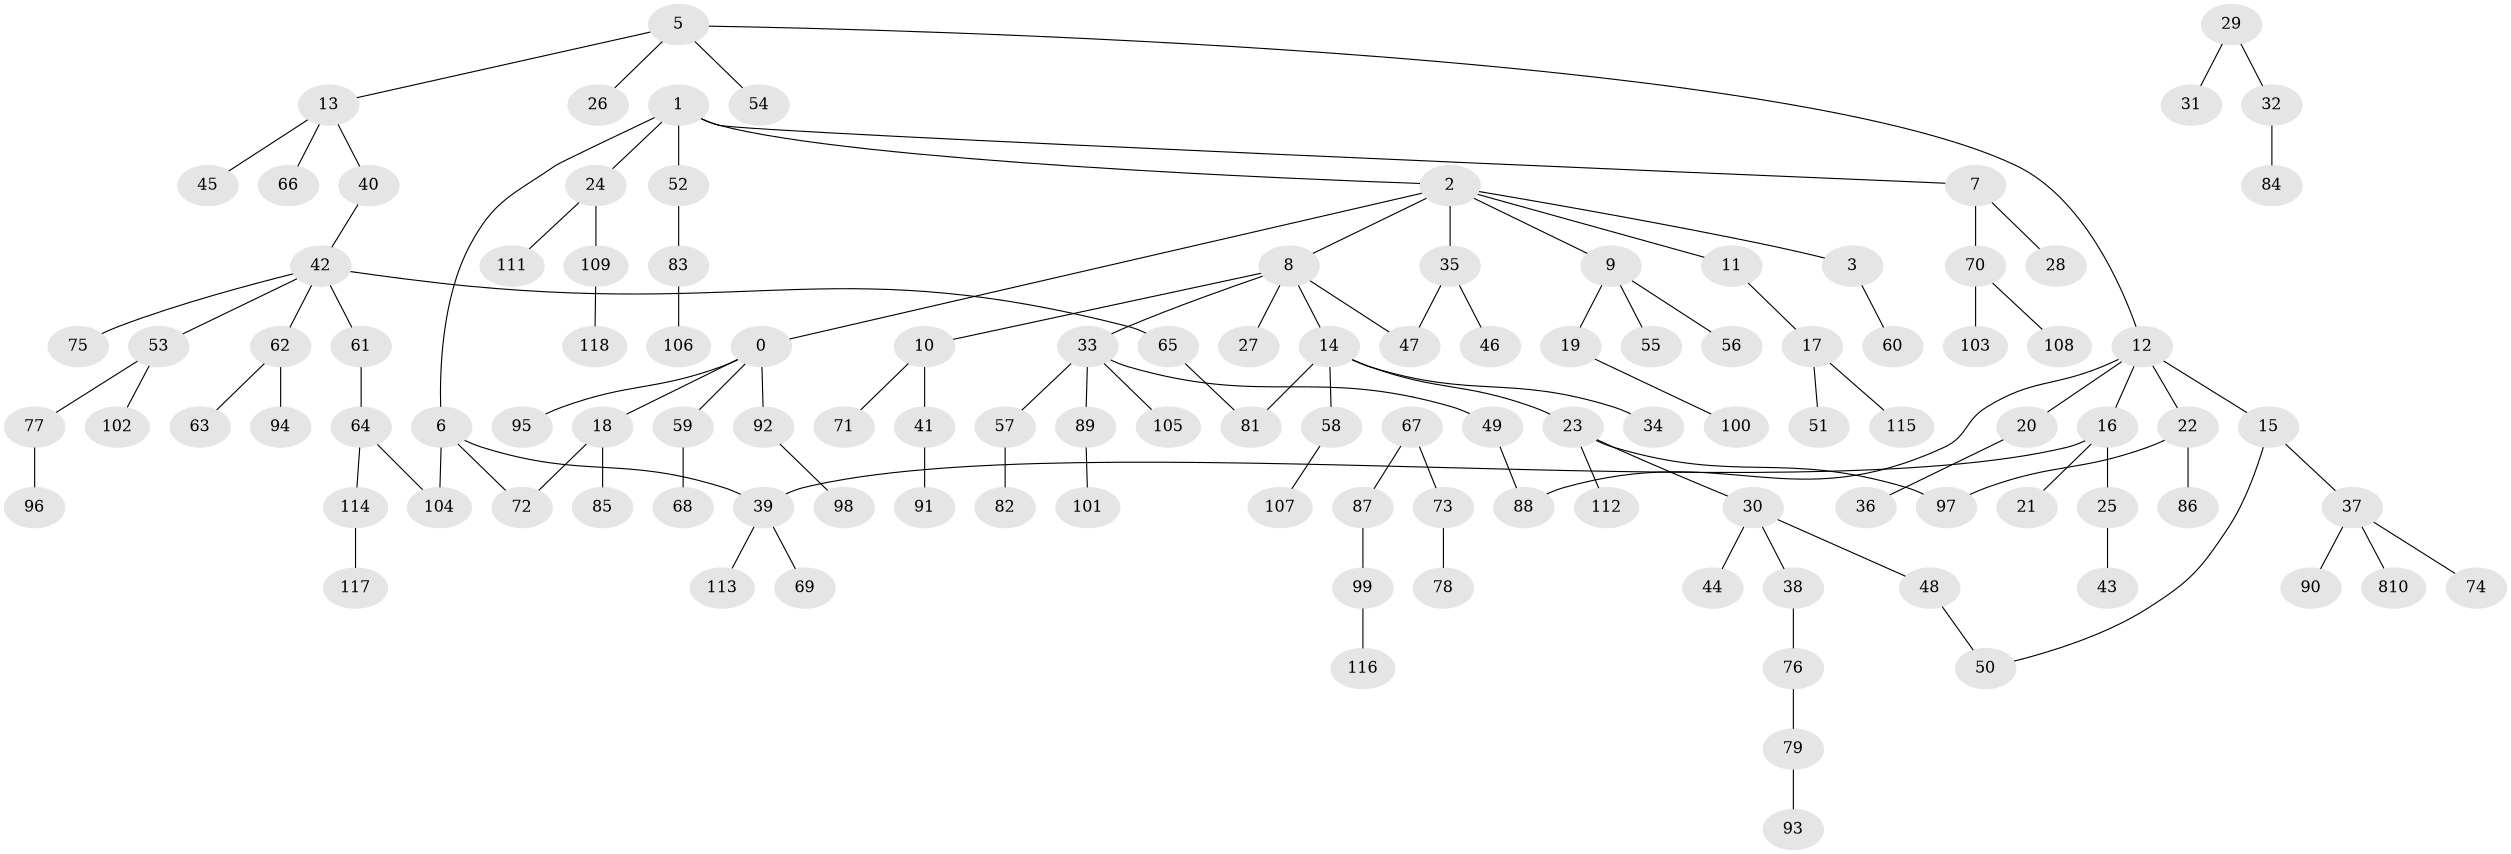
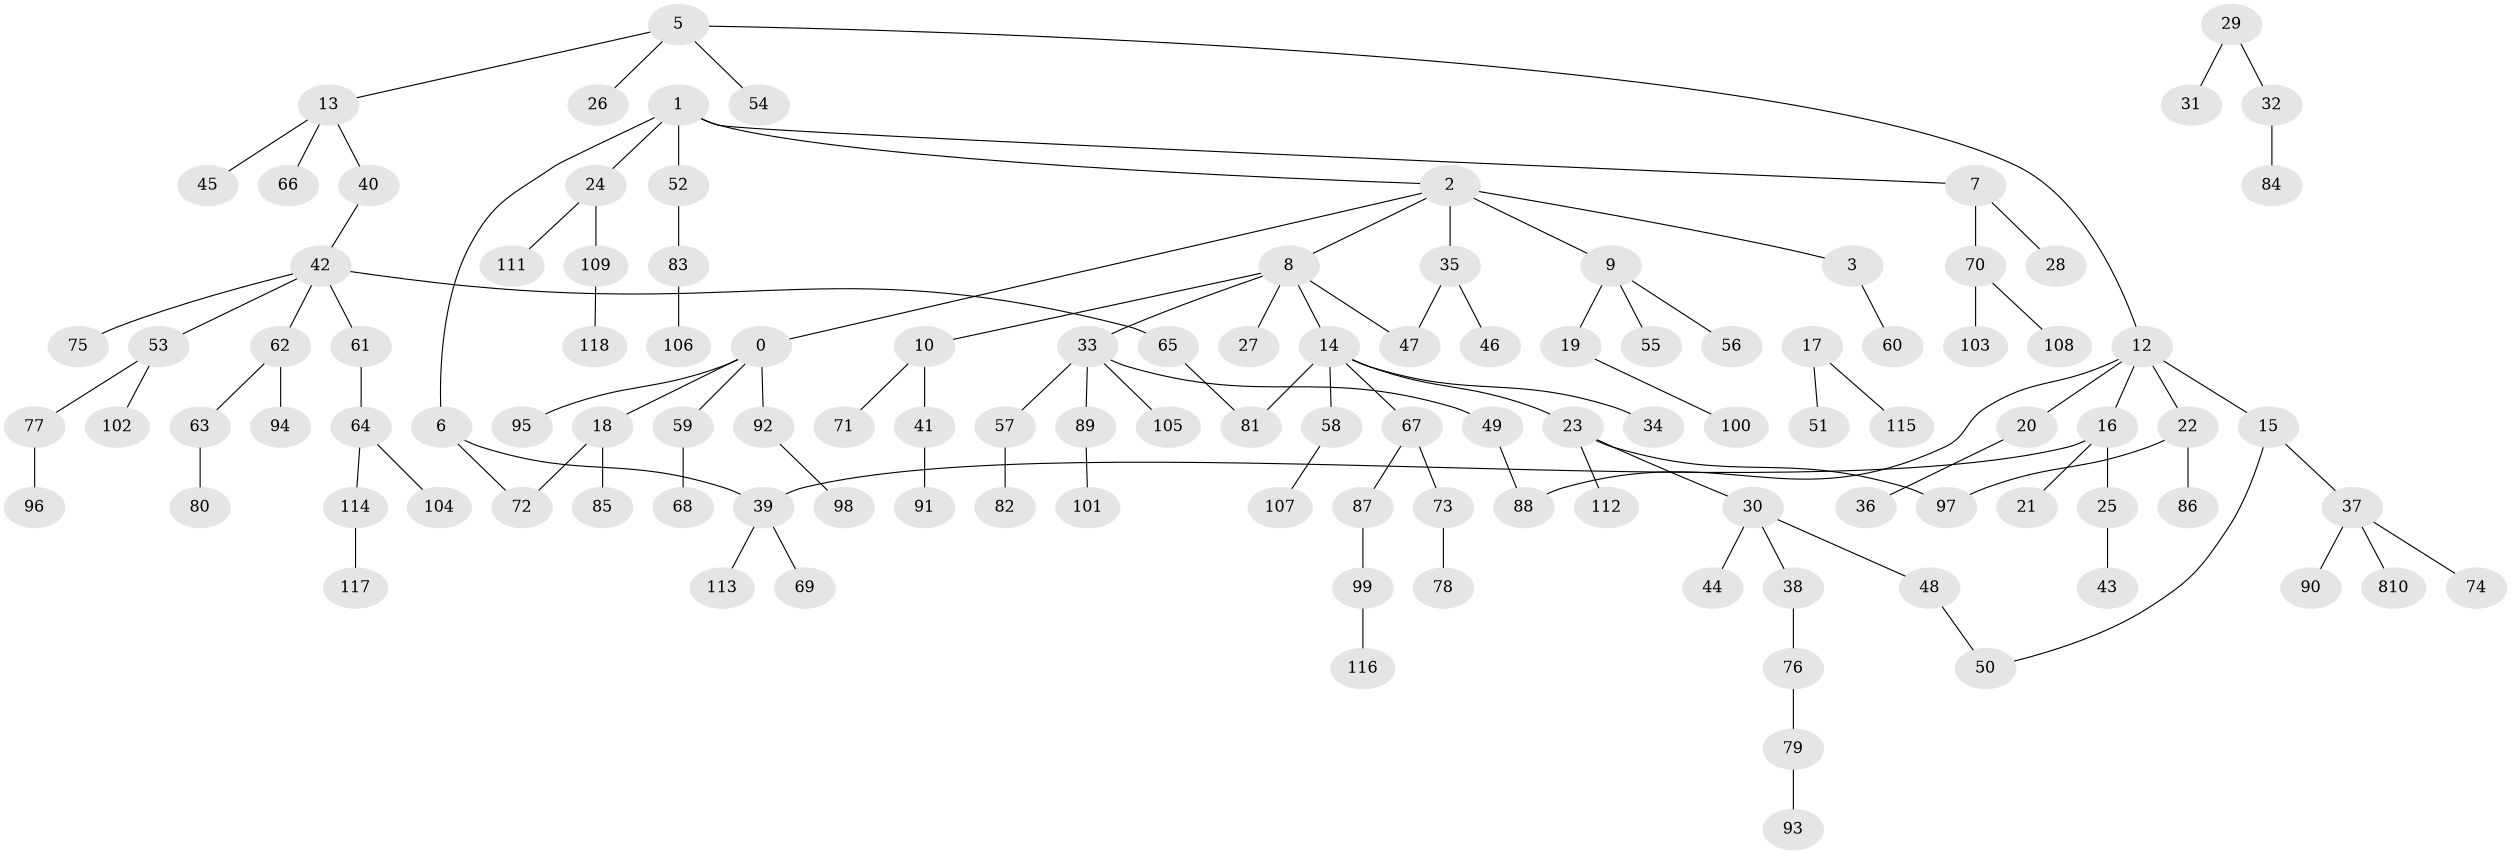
node "11": removed
edge "14" -- "67": added
edge "6" -- "104": removed
node "80": added
